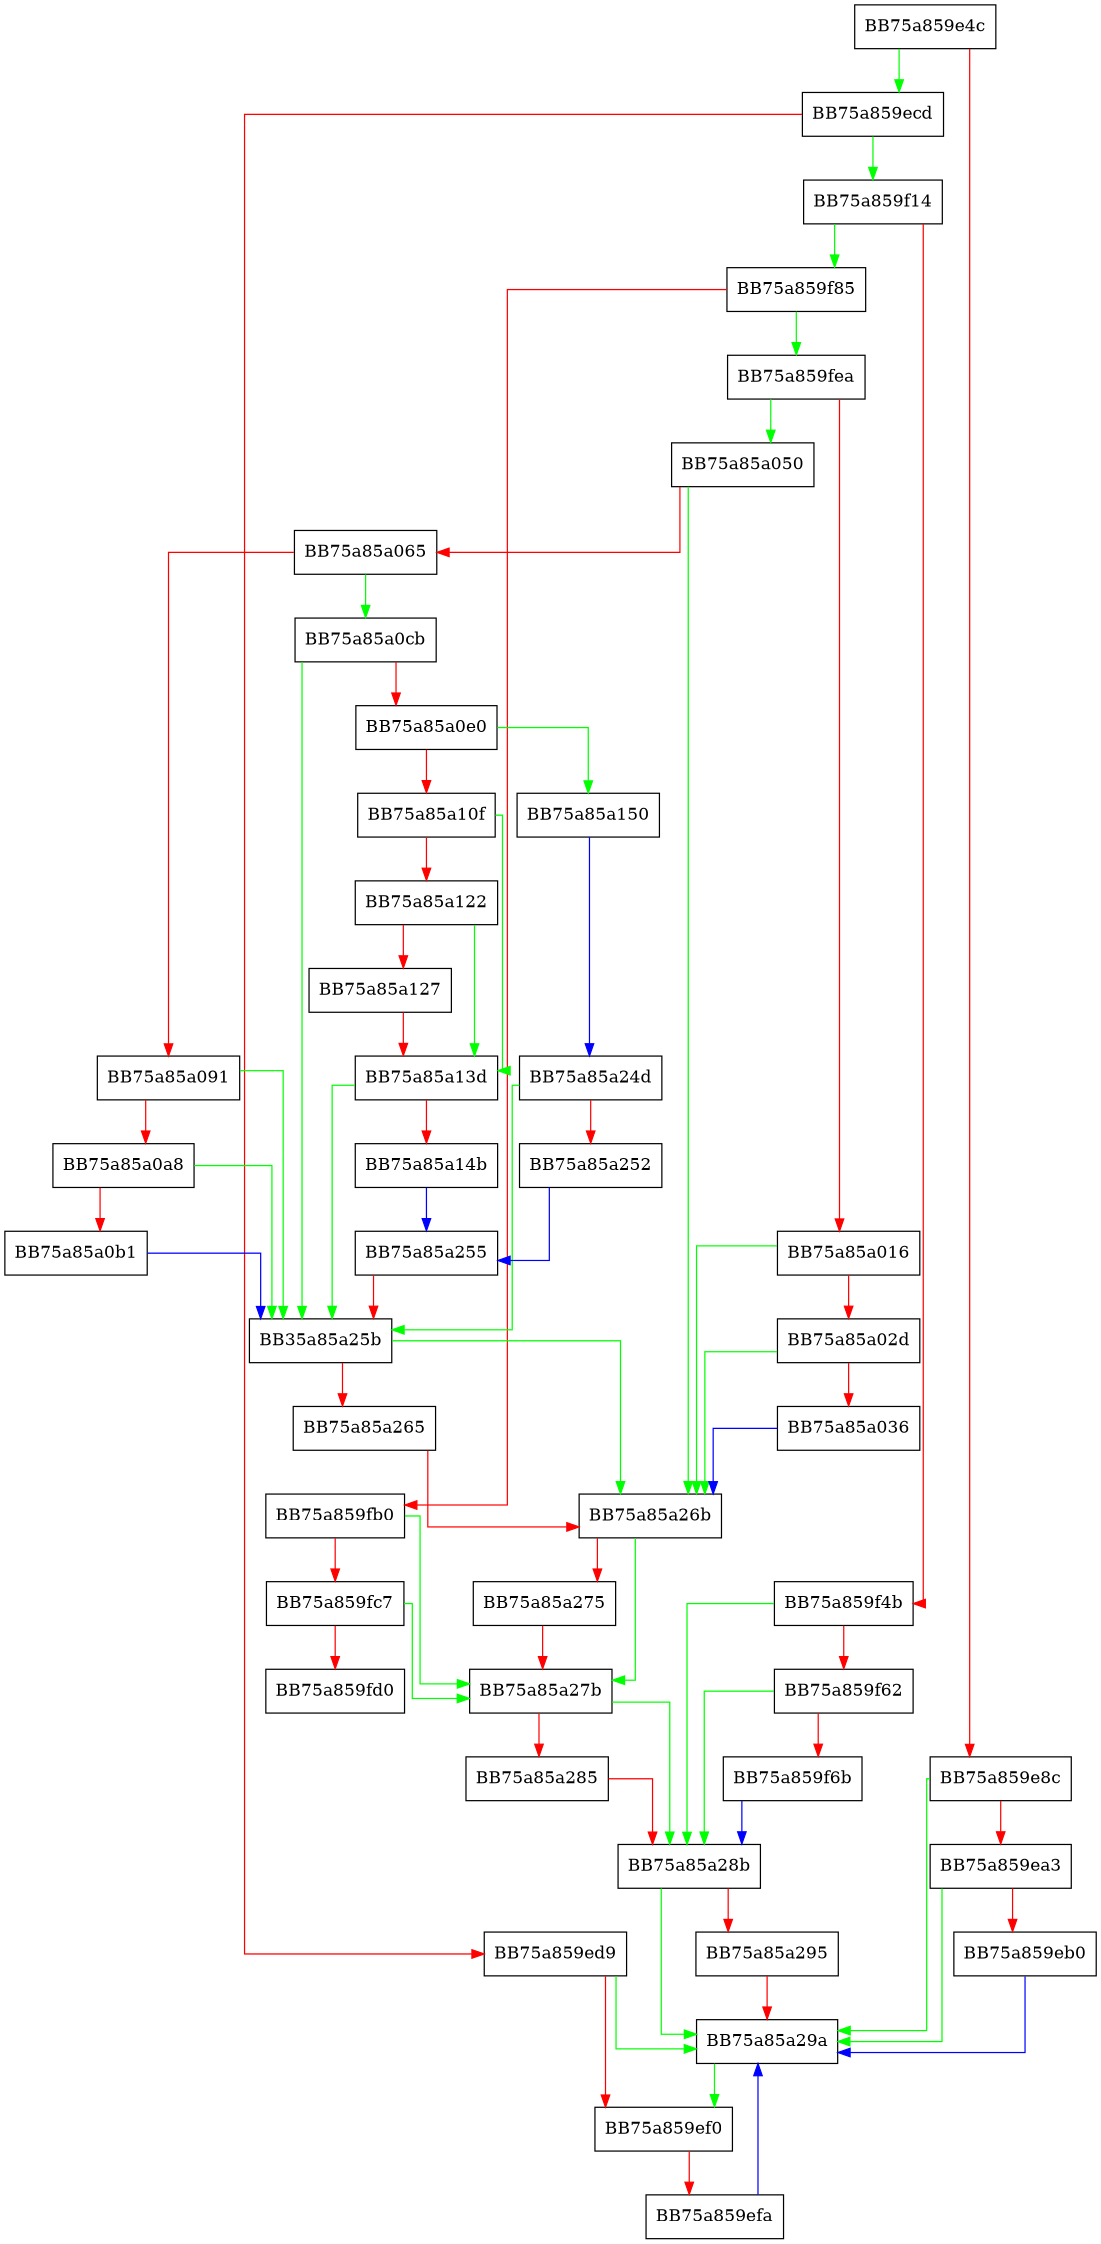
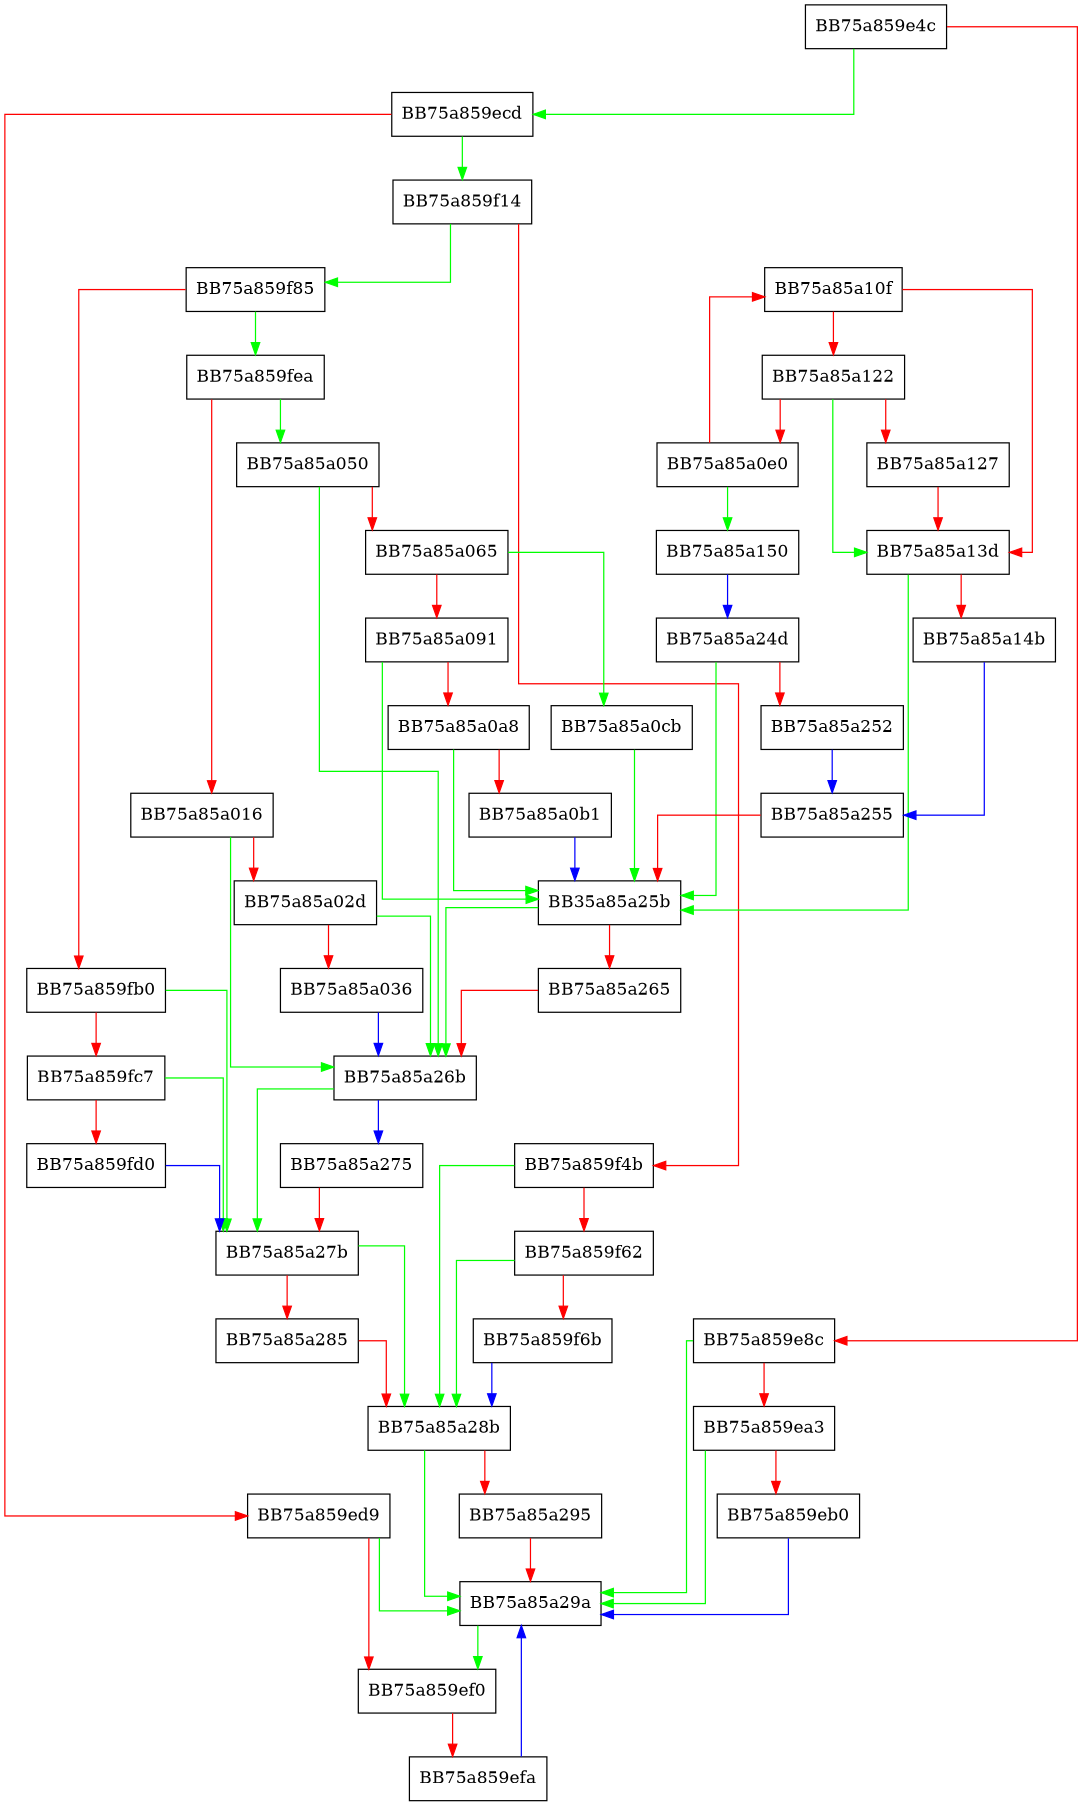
edge "BB75a85a0cb" -> "BB75a85a0e0": now "BB75a85a122" -> "BB75a85a0e0"
edge "BB75a85a10f" -> "BB75a85a13d": color green -> red
edge "BB75a859fd0" -> "BB75a85a27b": added
edge "BB75a85a26b" -> "BB75a85a275": color red -> blue
